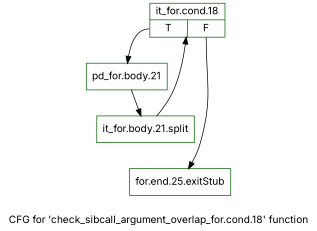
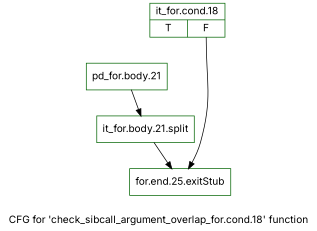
edge "it_for.cond.18" -> "pd_for.body.21": removed
edge "it_for.body.21.split" -> "it_for.cond.18": now "it_for.body.21.split" -> "for.end.25.exitStub"
